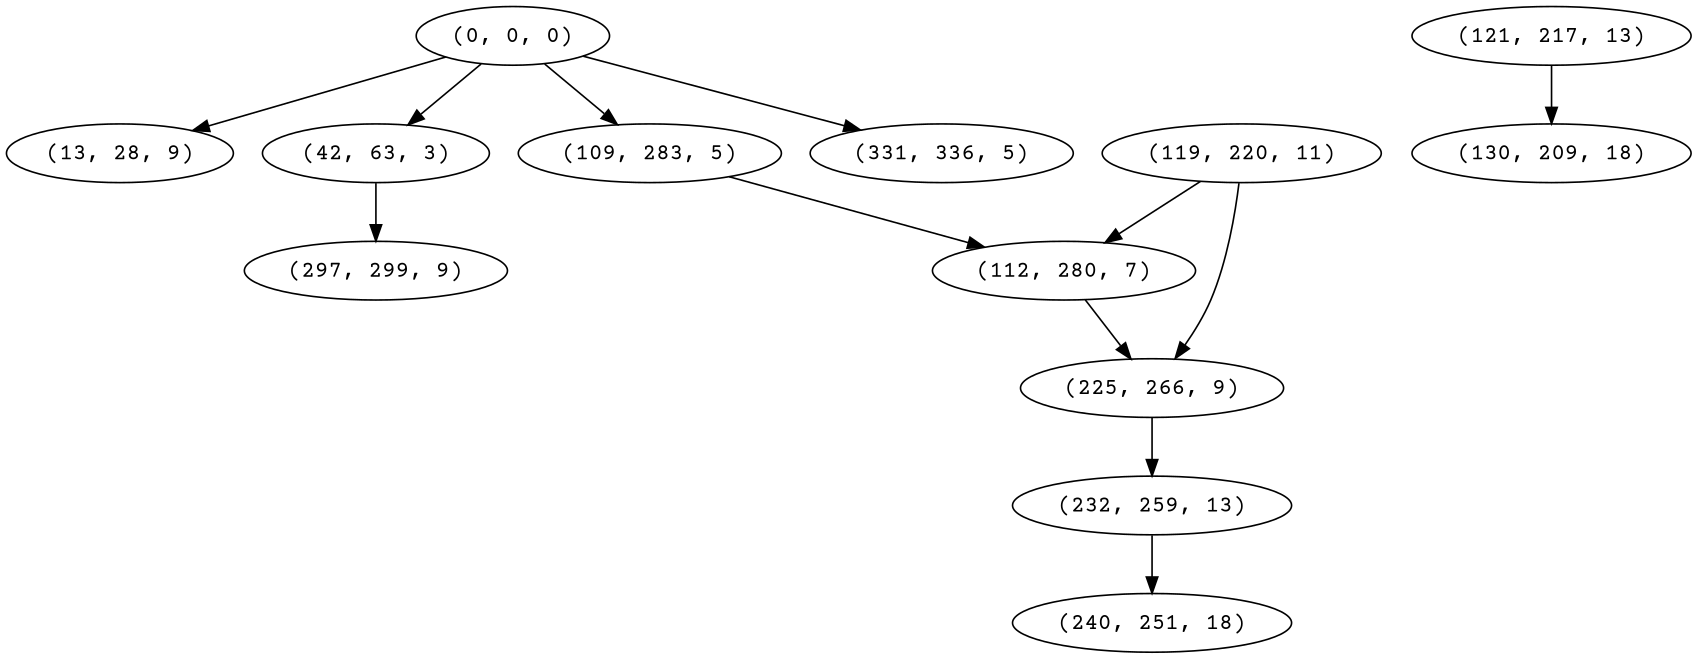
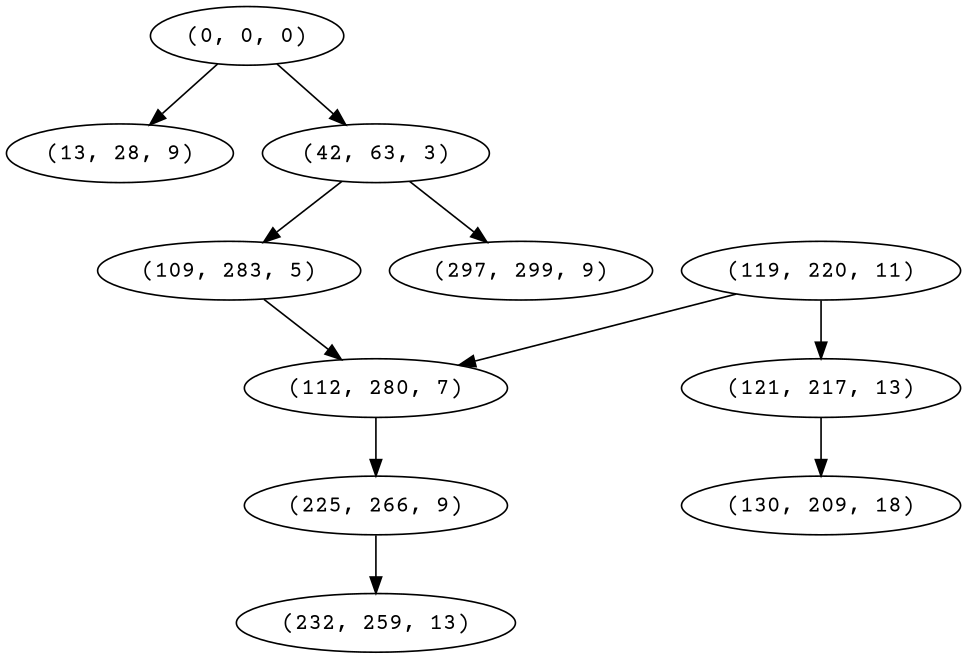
edge "(0, 0, 0)" -> "(109, 283, 5)": now "(42, 63, 3)" -> "(109, 283, 5)"
node "(331, 336, 5)": removed
edge "(119, 220, 11)" -> "(225, 266, 9)": now "(119, 220, 11)" -> "(121, 217, 13)"
node "(240, 251, 18)": removed
